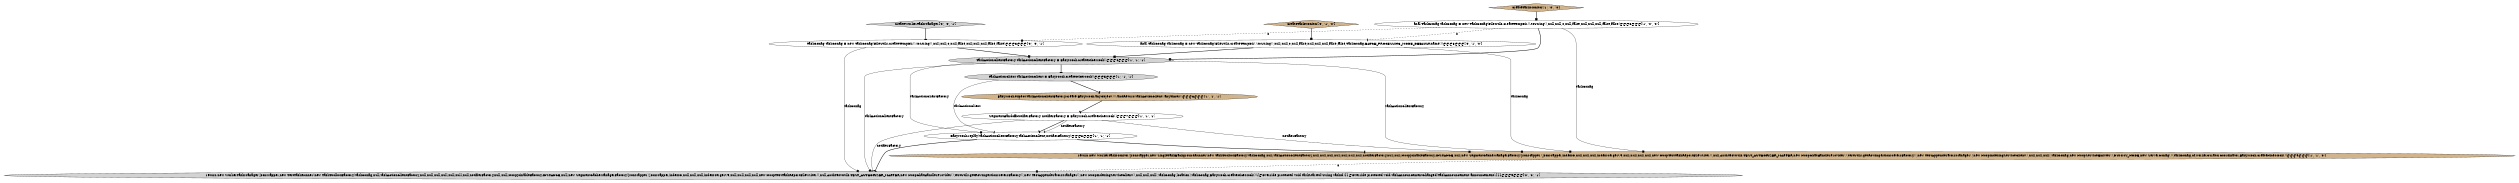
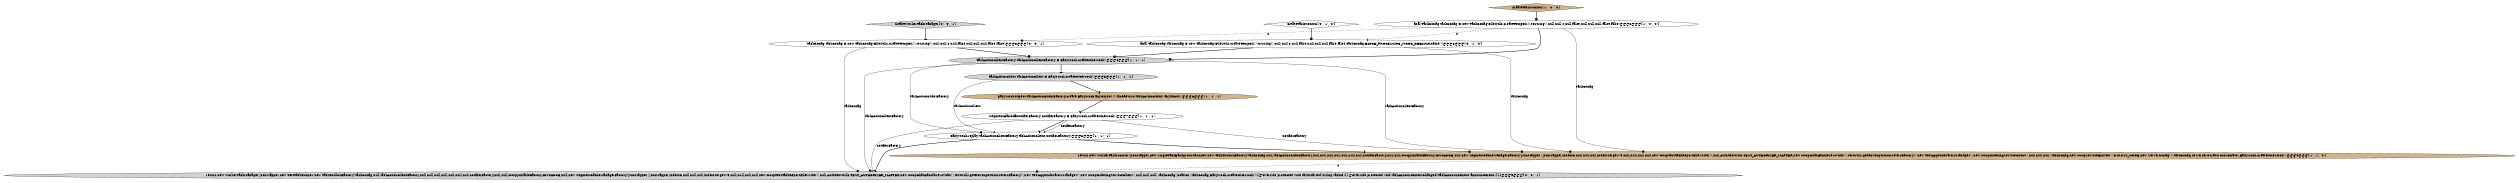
node "createTaskMonitor['0', '1', '0']": fillcolor tan -> white
